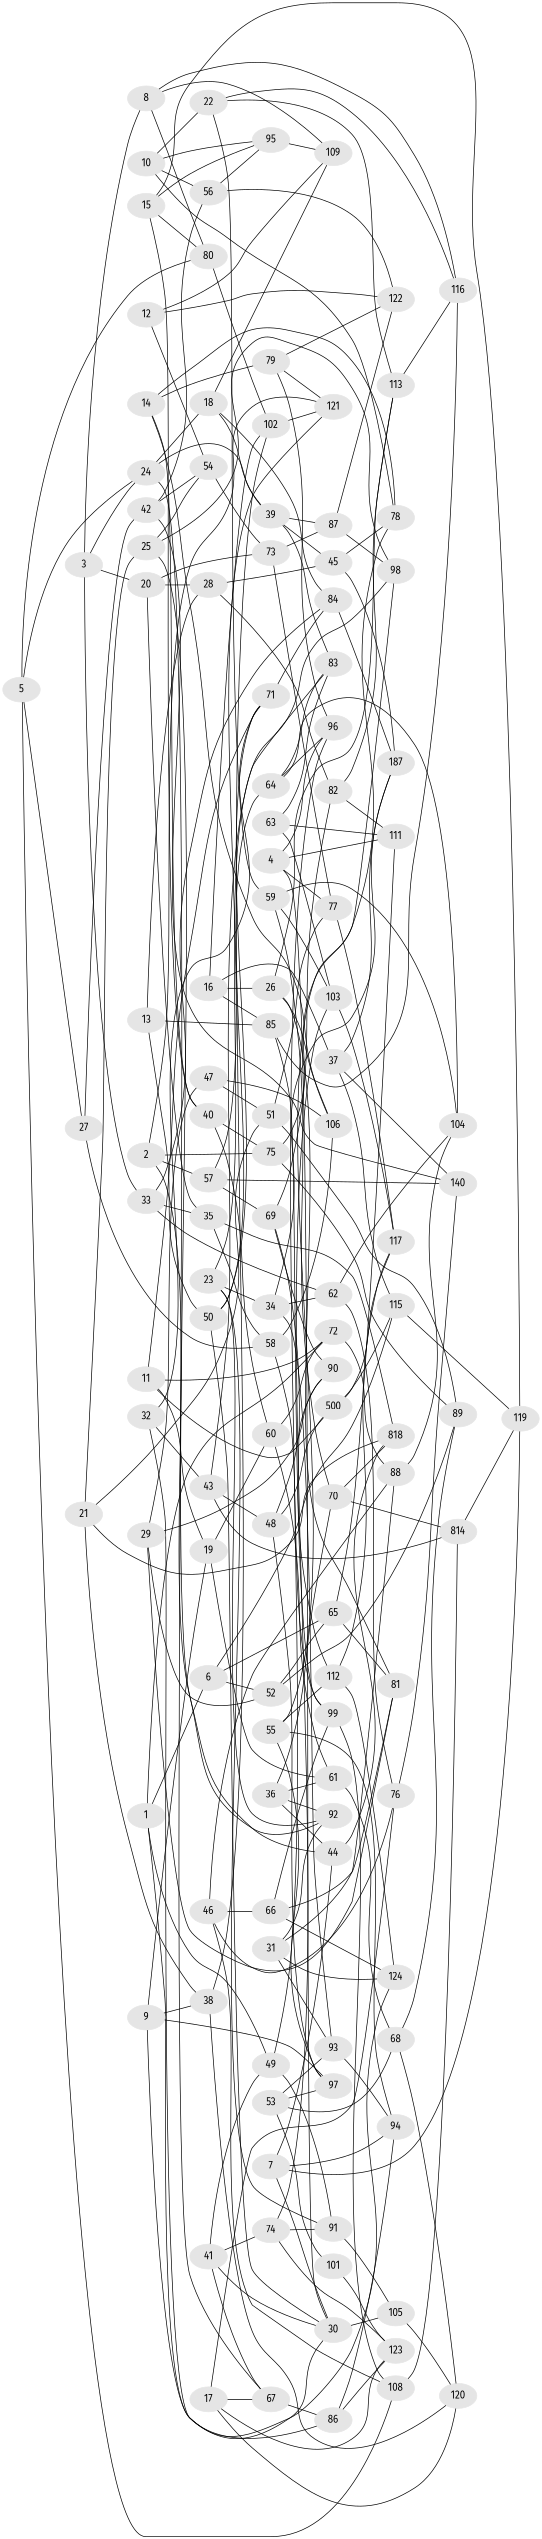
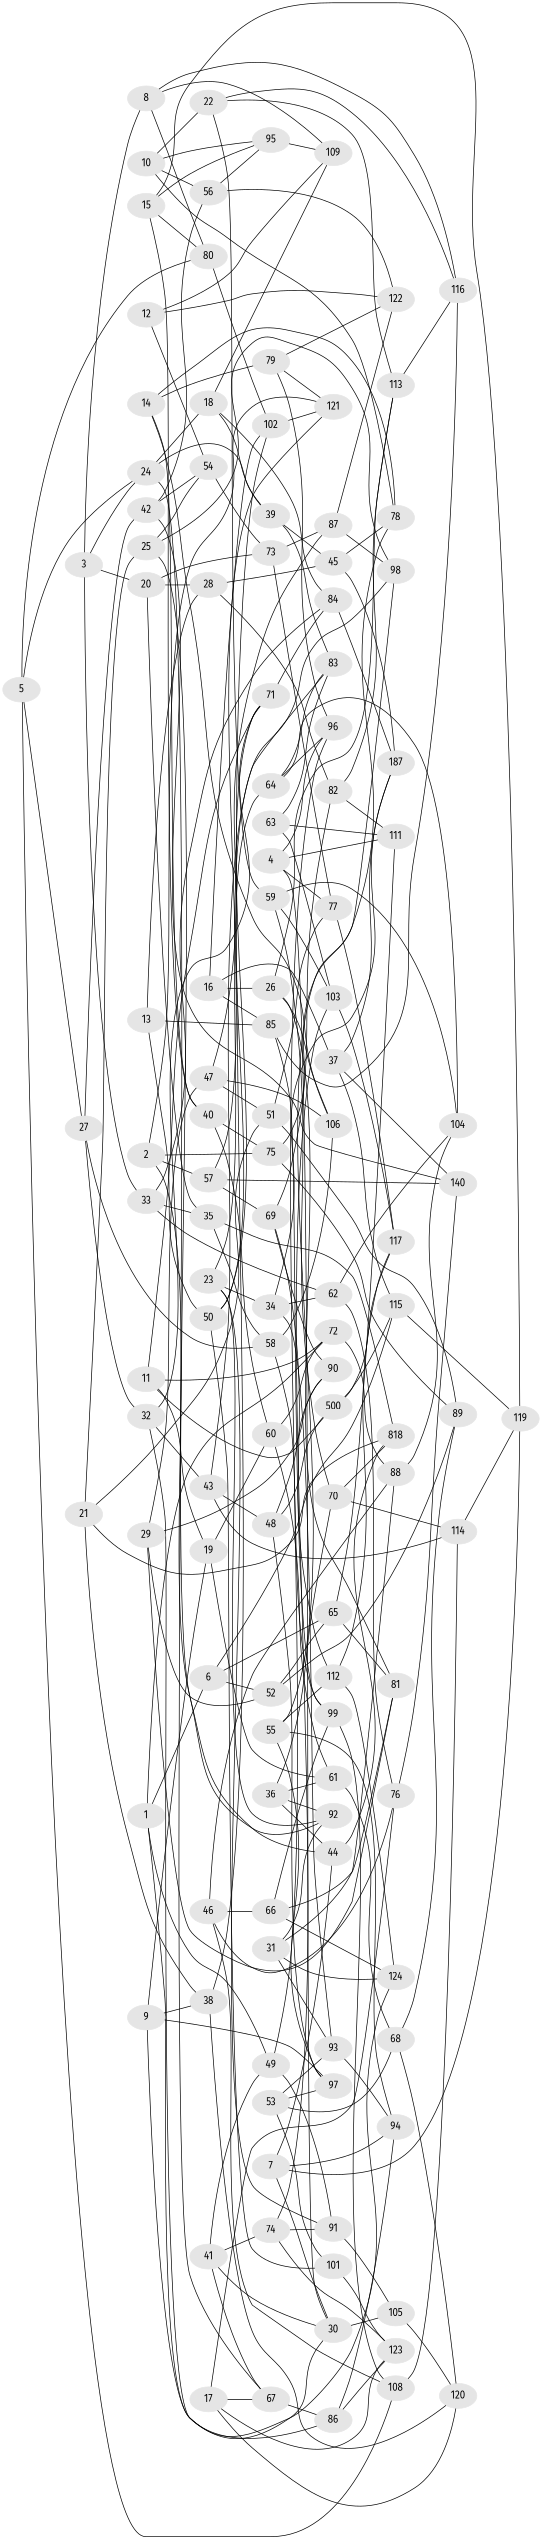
edge "39" -- "87": now "47" -- "87"
edge "27" -- "32": added
node "814": label "814" -> "114"
edge "50" -- "30": now "50" -- "101"
